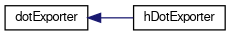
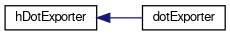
edge "hDotExporter" -> "dotExporter": reversed
